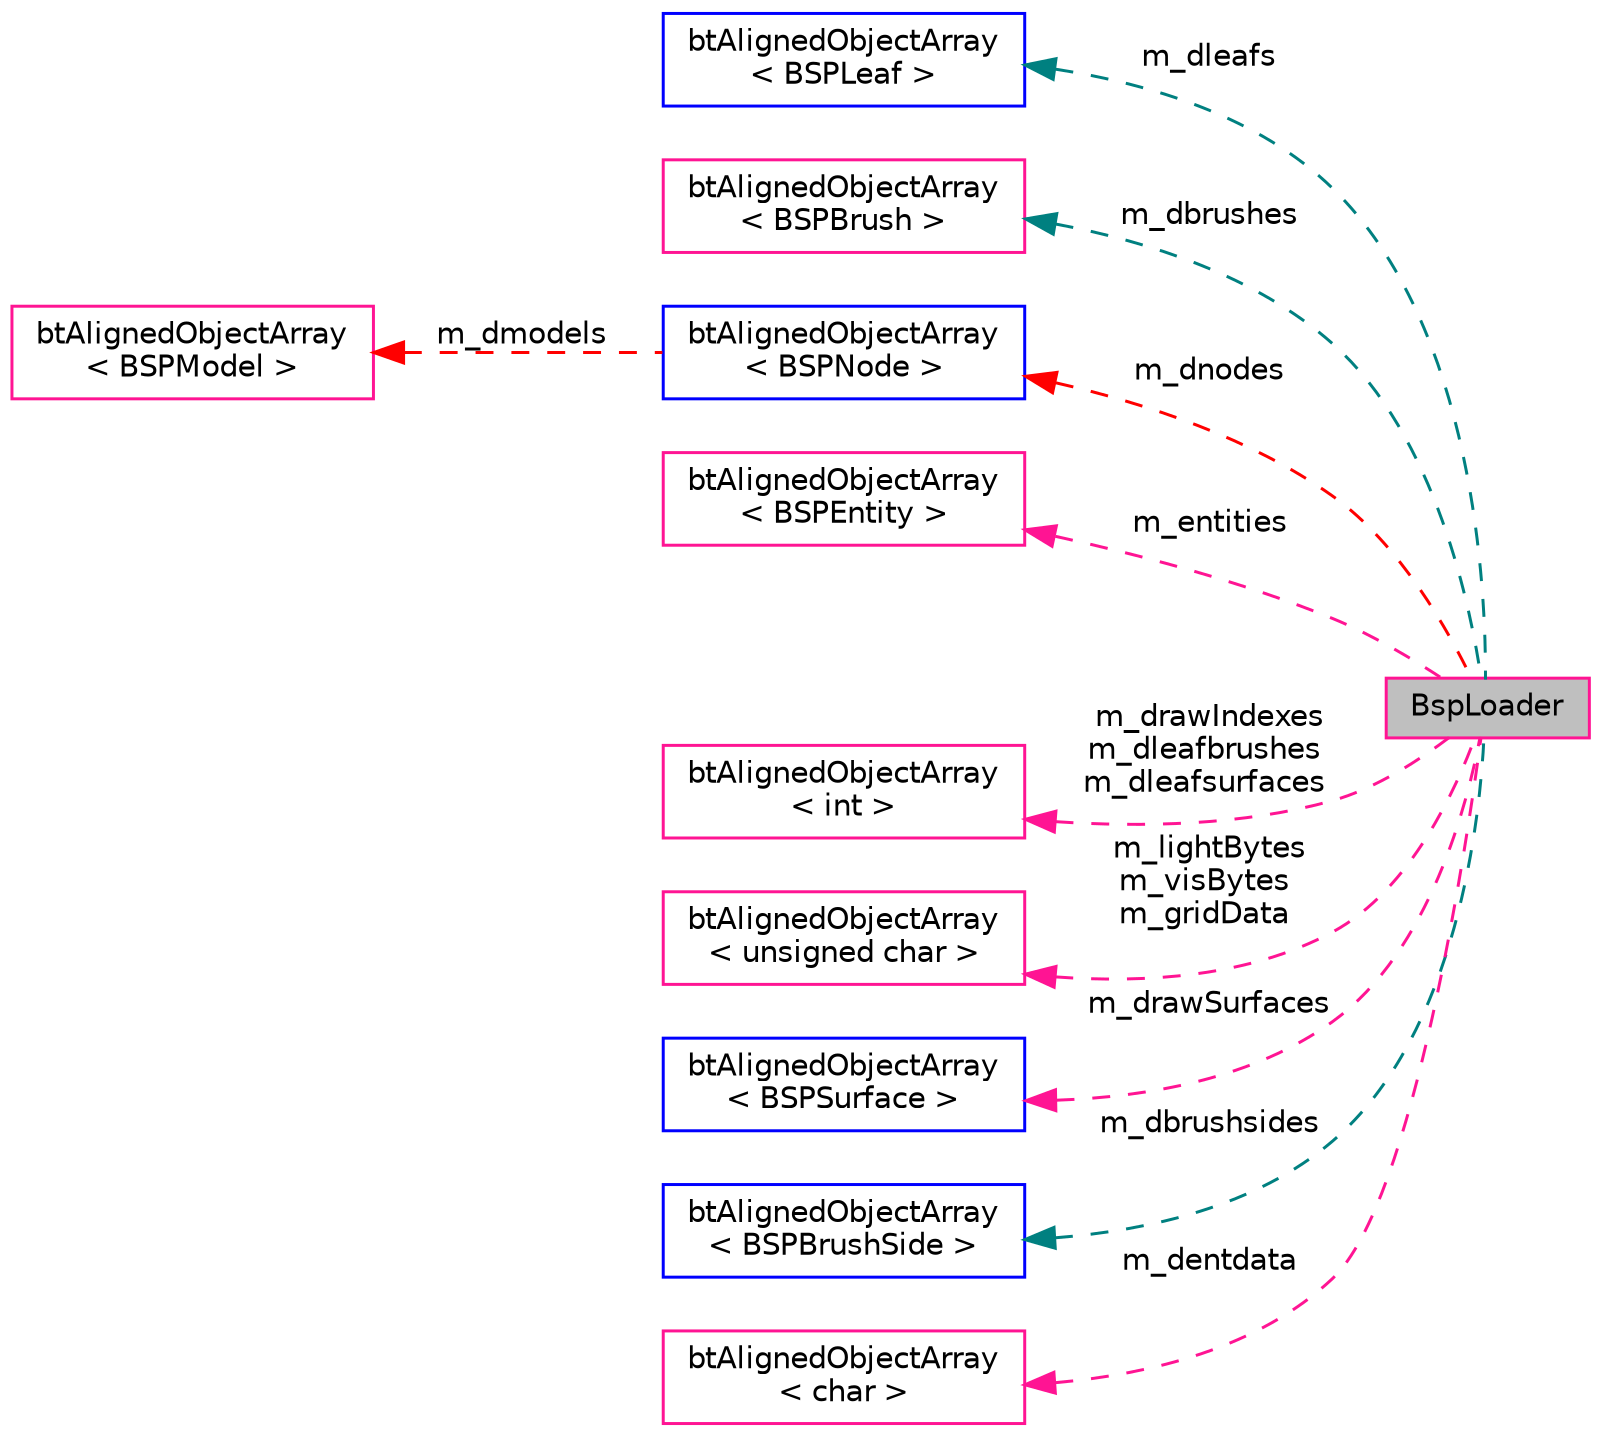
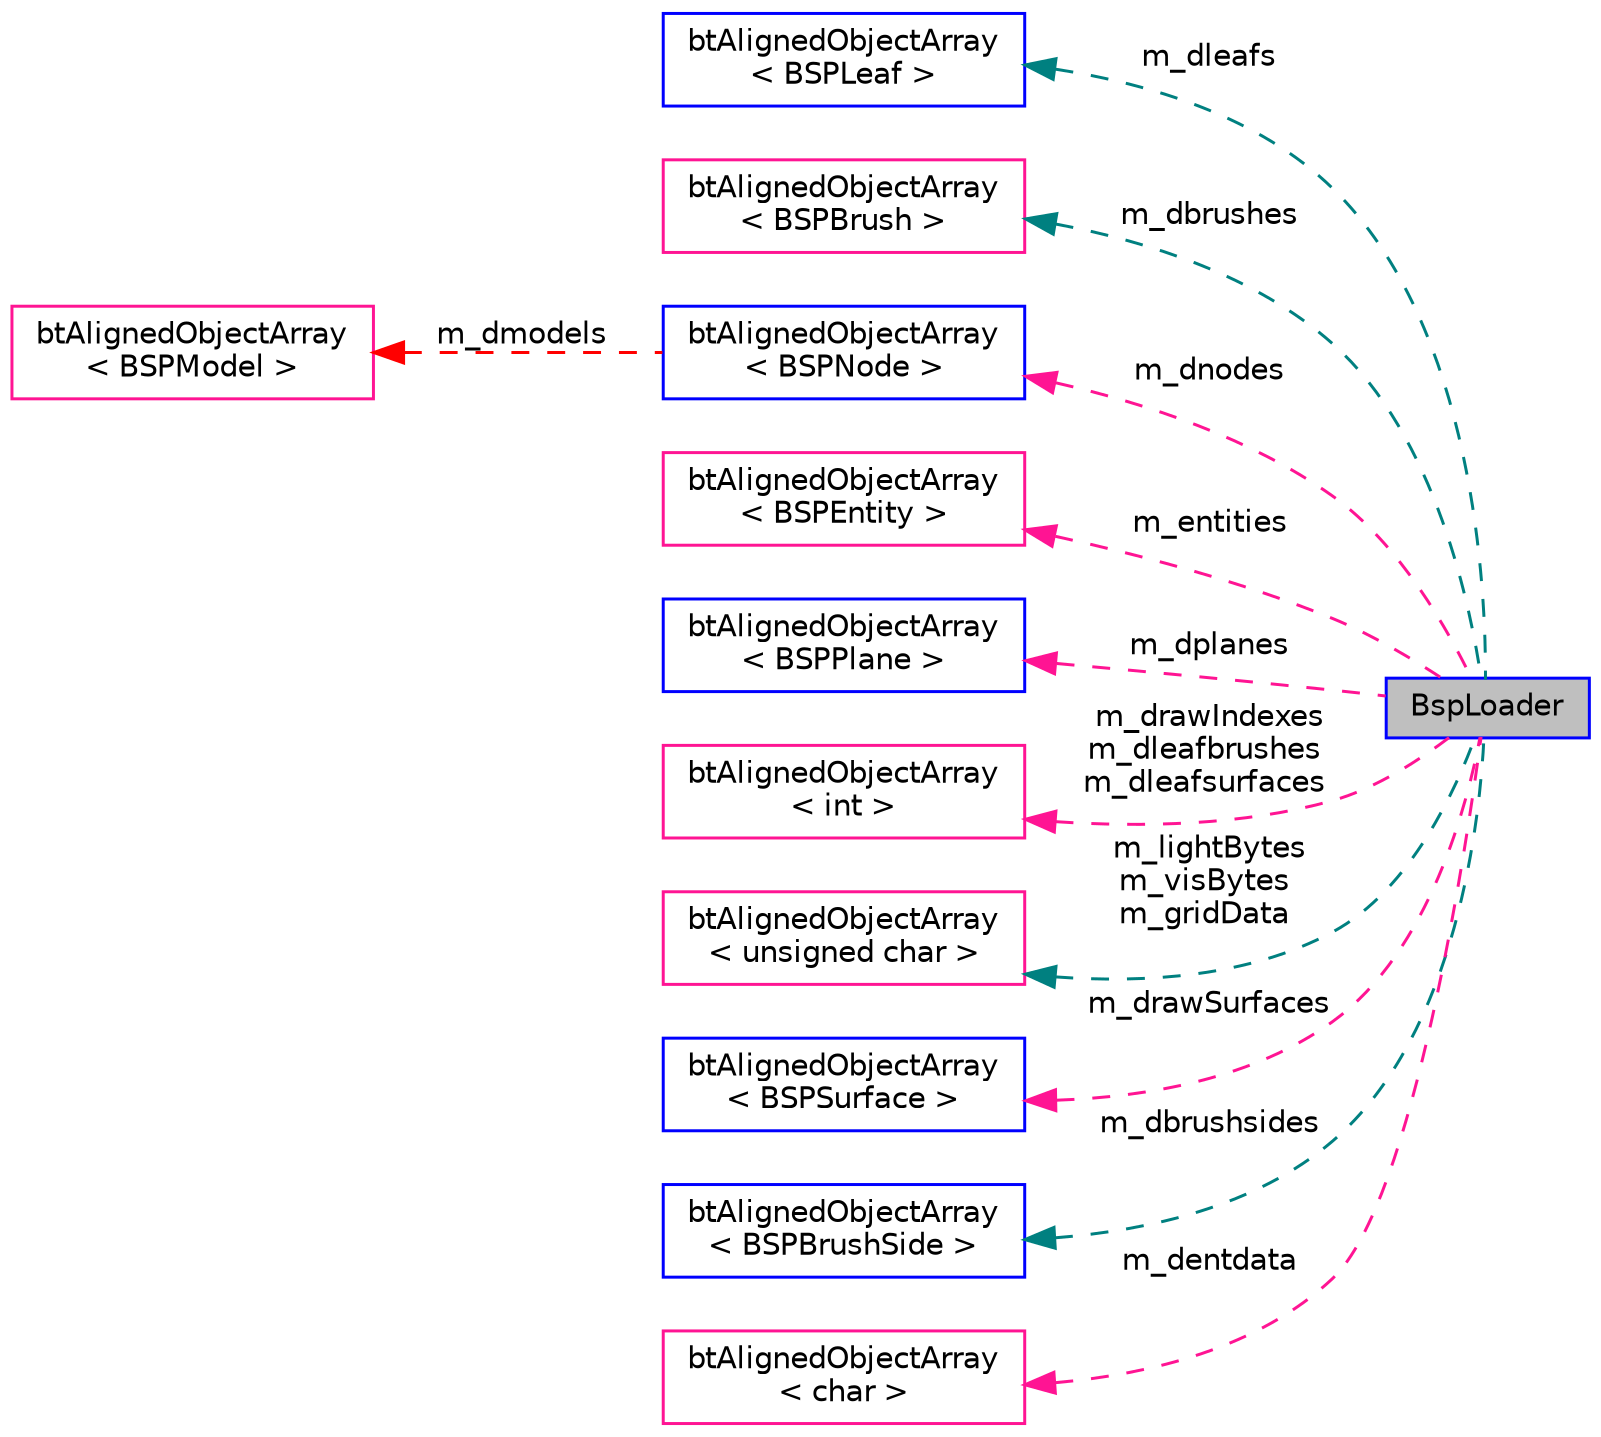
edge "BspLoader" -> "btAlignedObjectArray < BSPNode >": color red -> deeppink
node "btAlignedObjectArray < BSPPlane >": added
node "BspLoader": color deeppink -> blue
edge "BspLoader" -> "btAlignedObjectArray < unsigned char >": color deeppink -> teal
